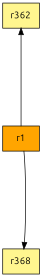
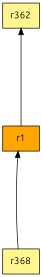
edge "r1" -> "r368": reversed
